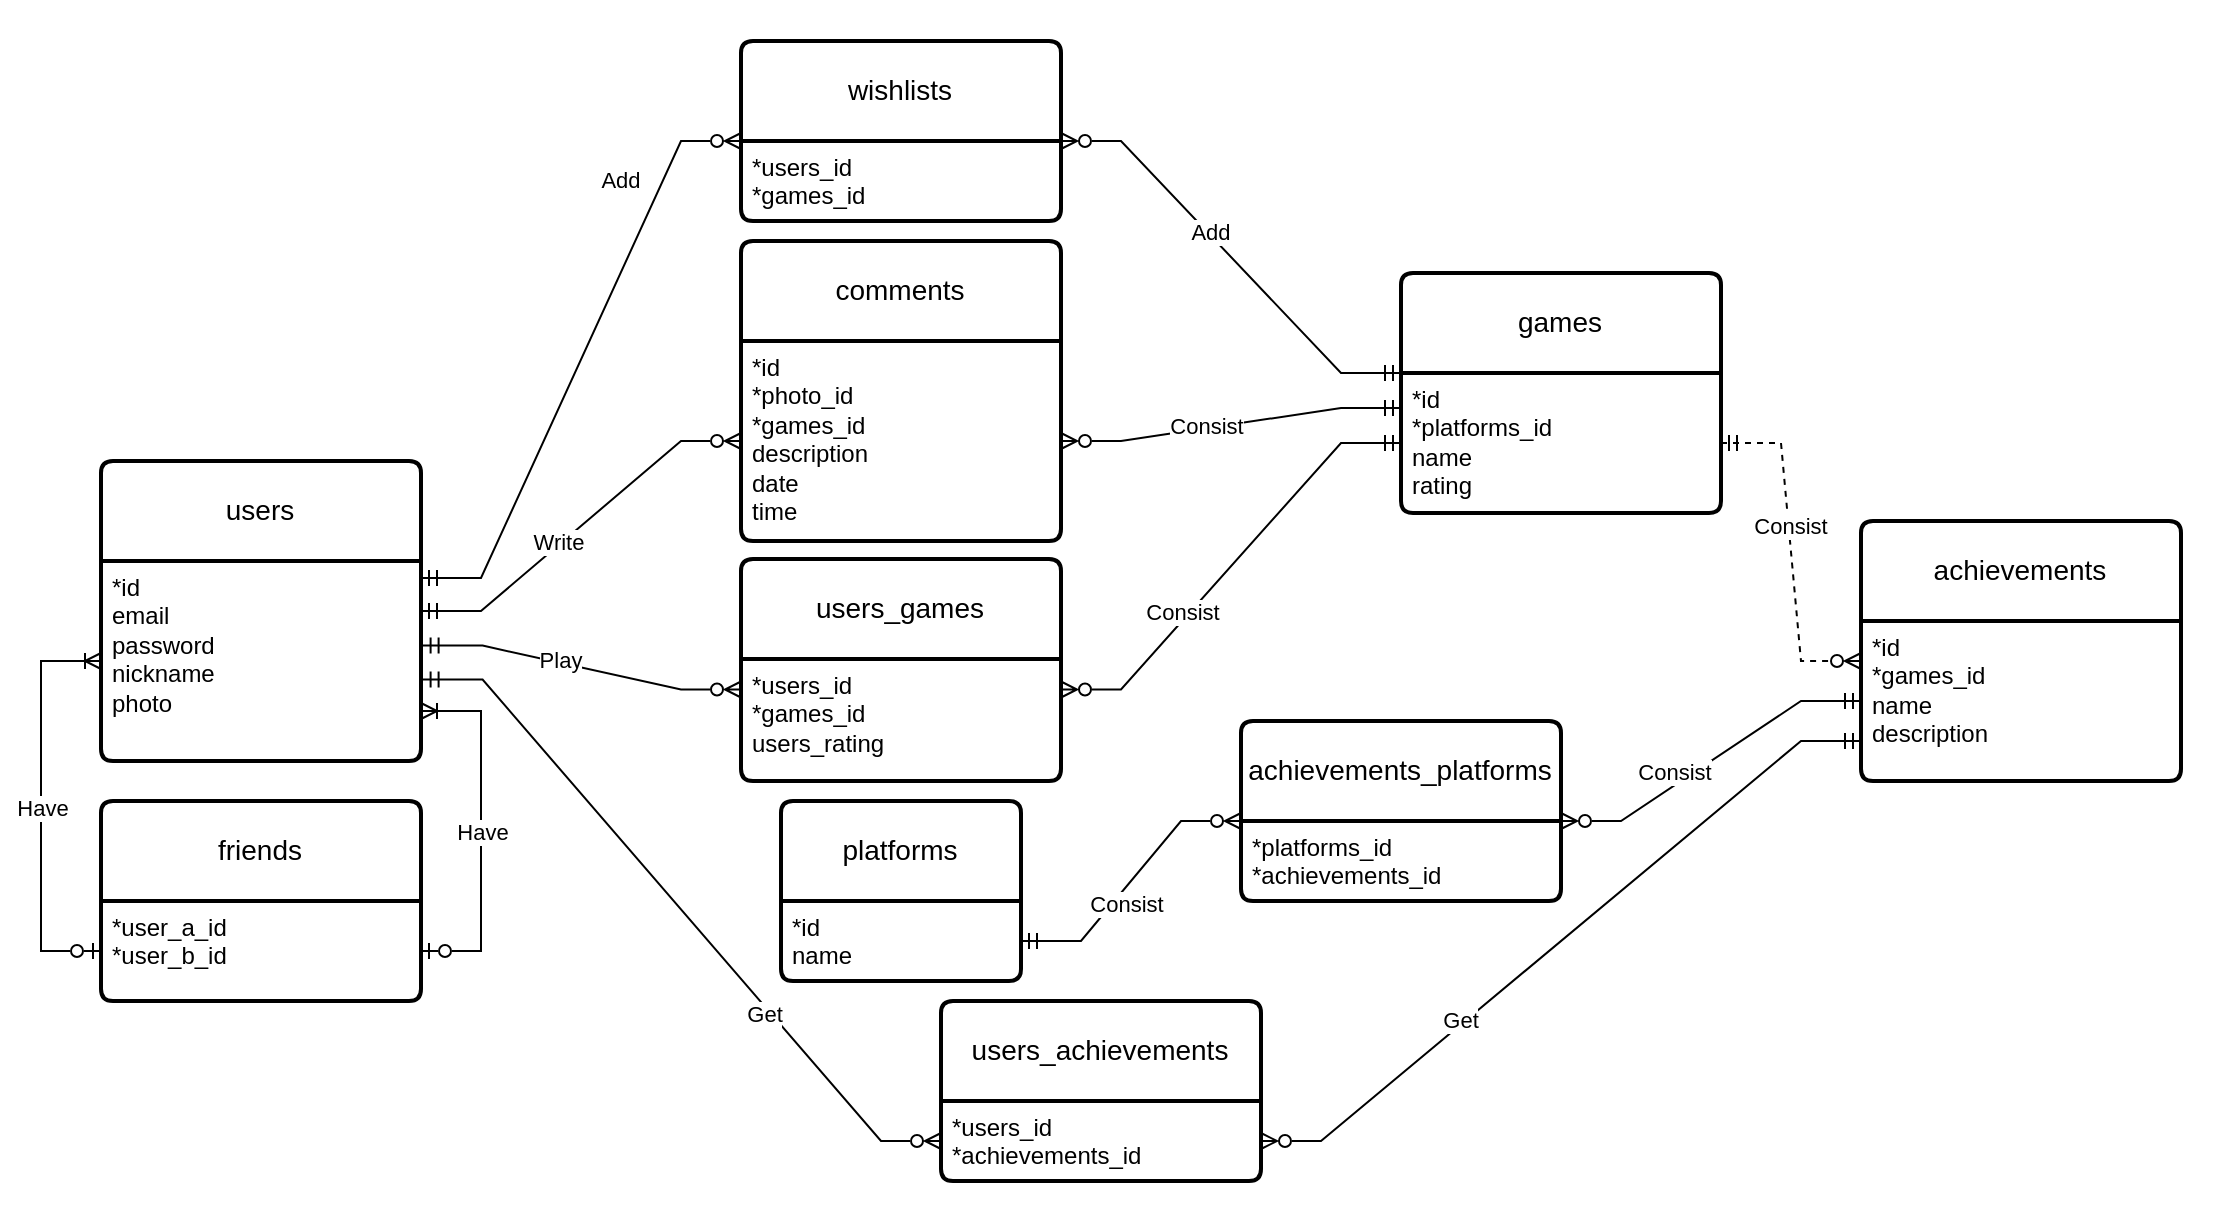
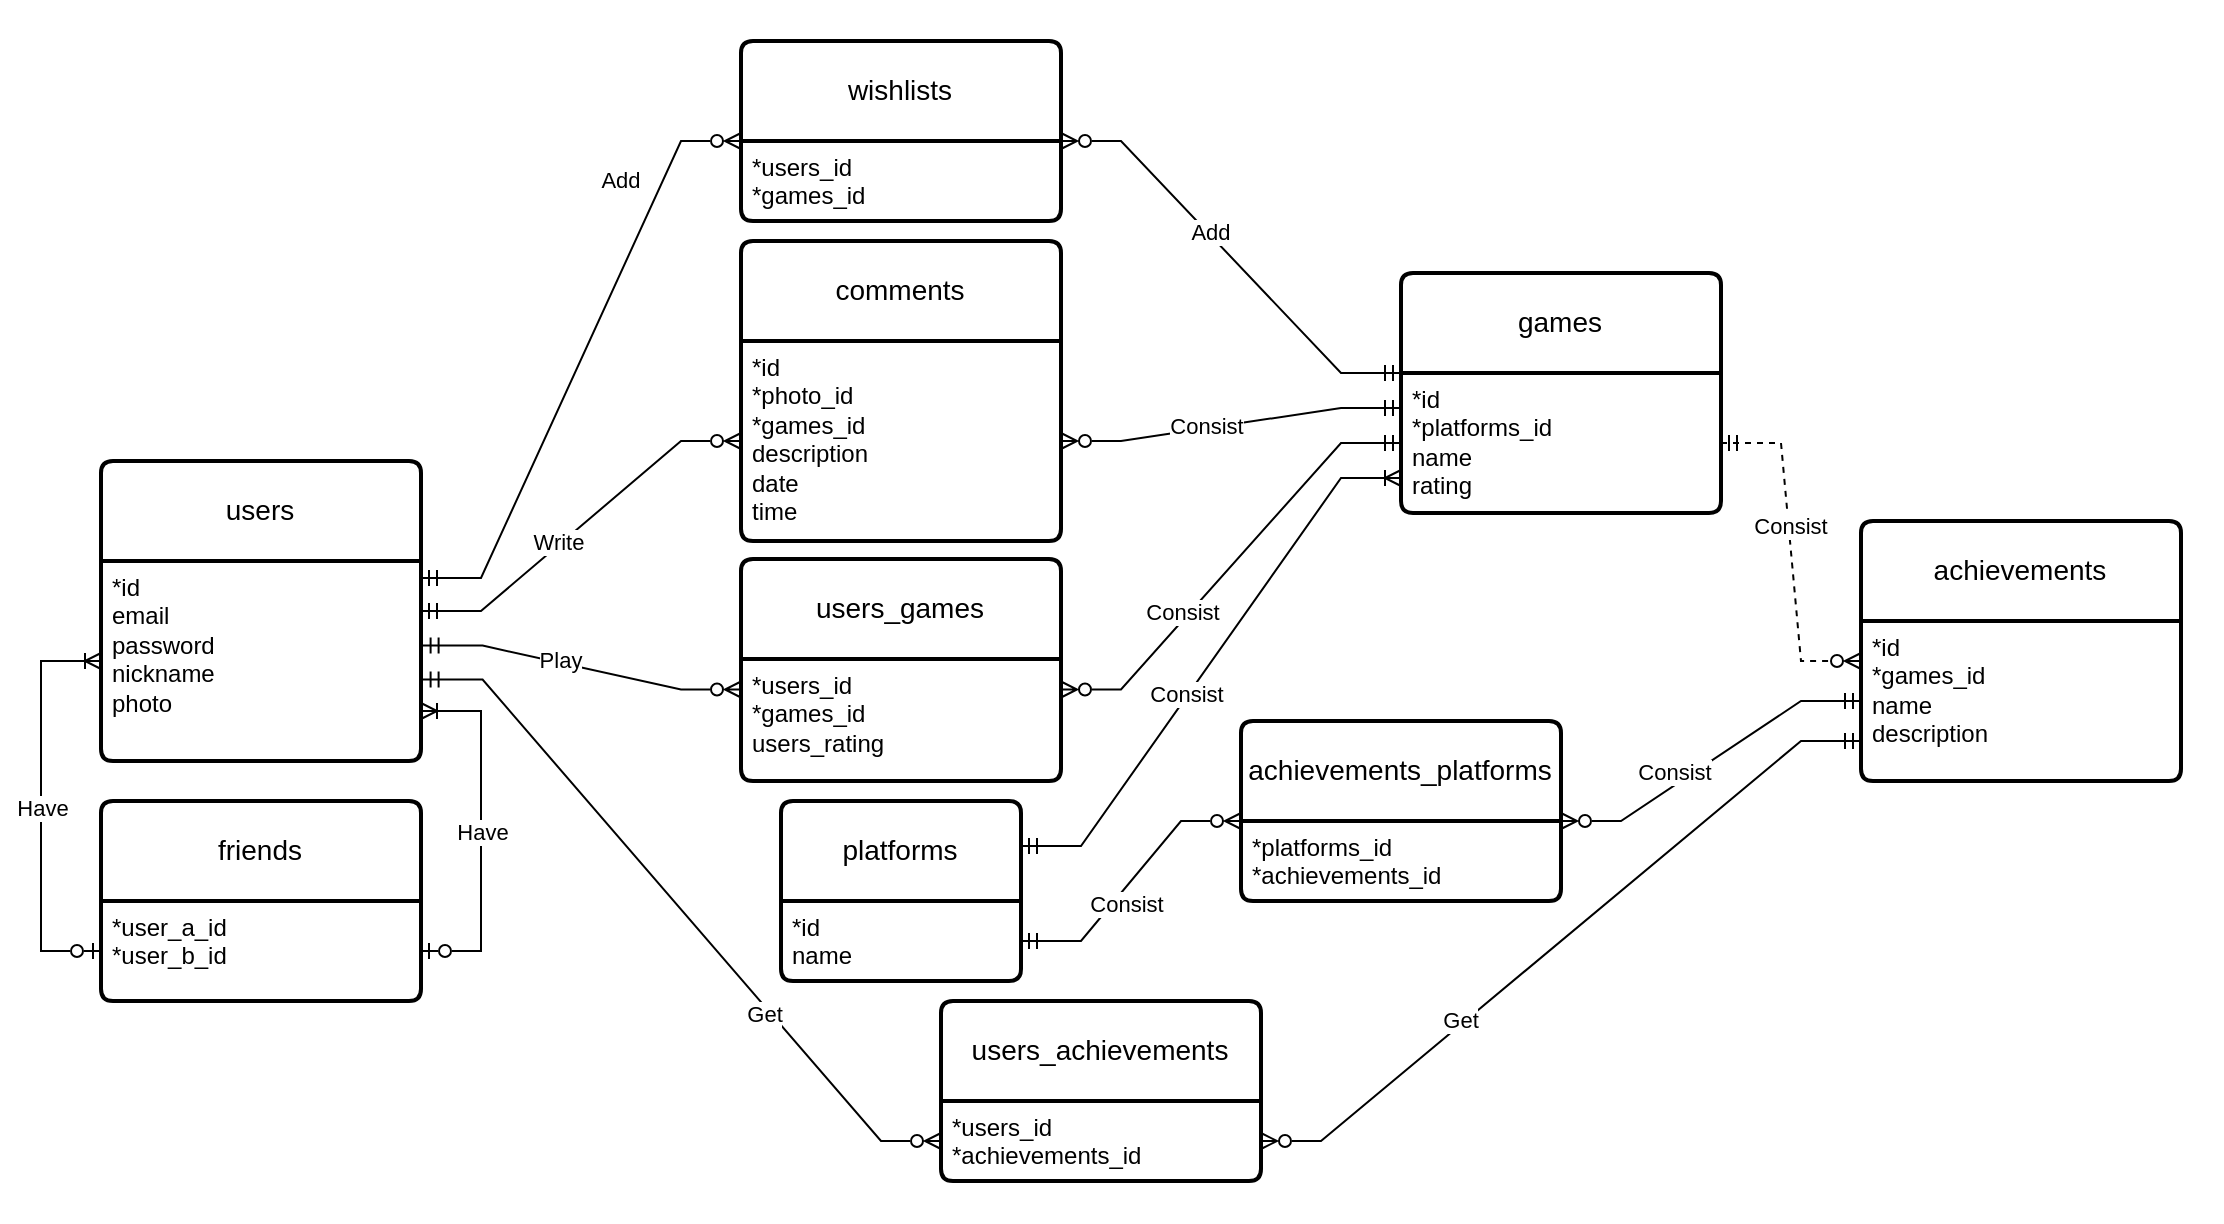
edge "*id *platforms_id name rating" -- "platforms": added, label "Consist"
